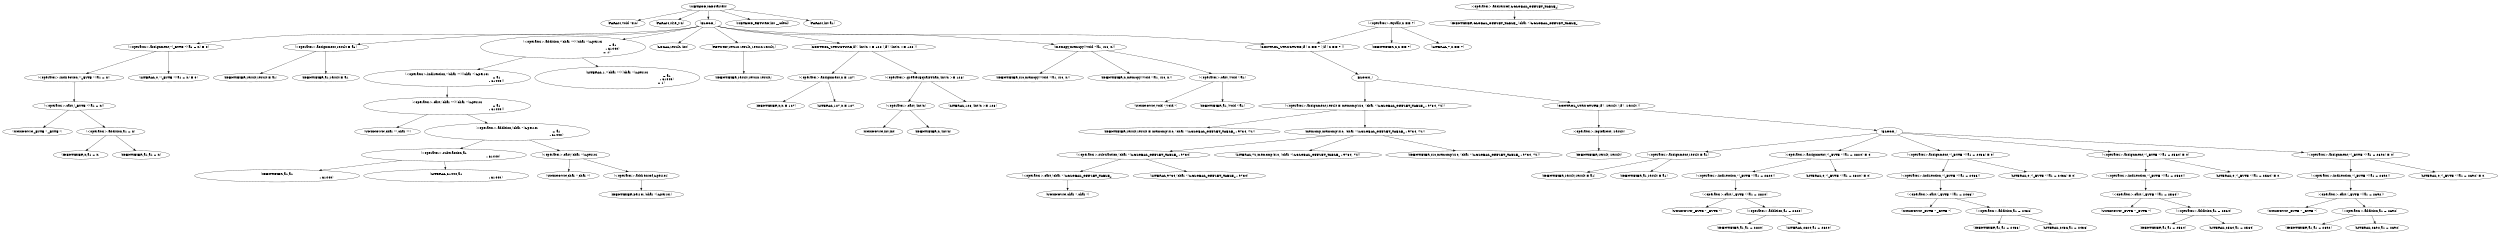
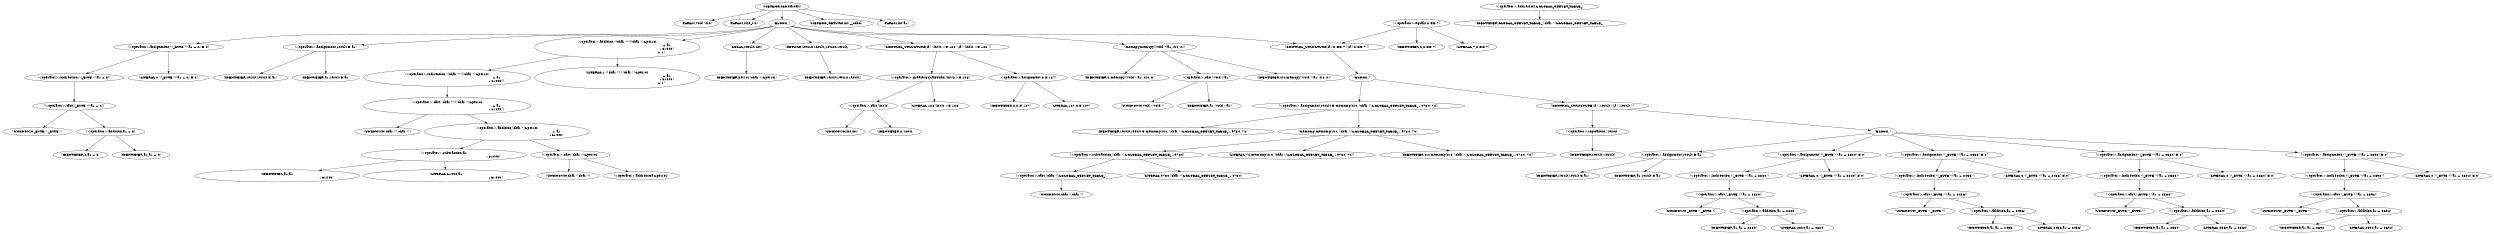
edge "(<operator>.addressOf,&perror)" -> "(IDENTIFIER,perror,(char *)&perror)": now "(LOCAL,result: int)" -> "(IDENTIFIER,perror,(char *)&perror)"
